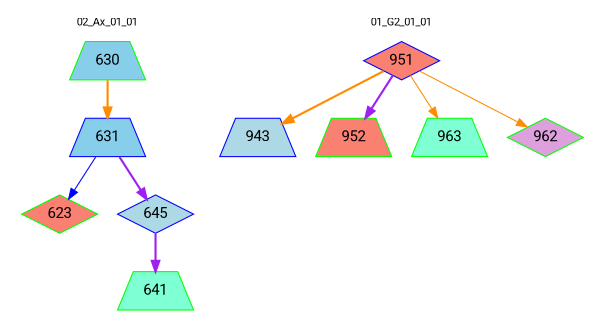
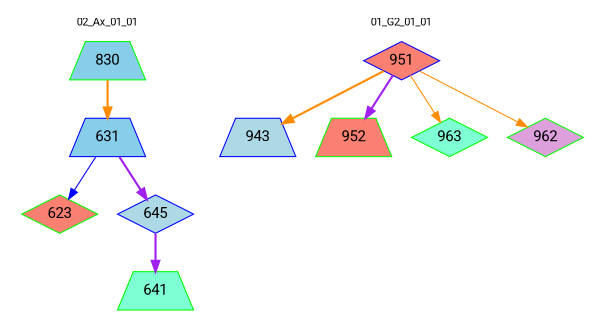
node "630": label "630" -> "830"
node "963": shape trapezium -> diamond
